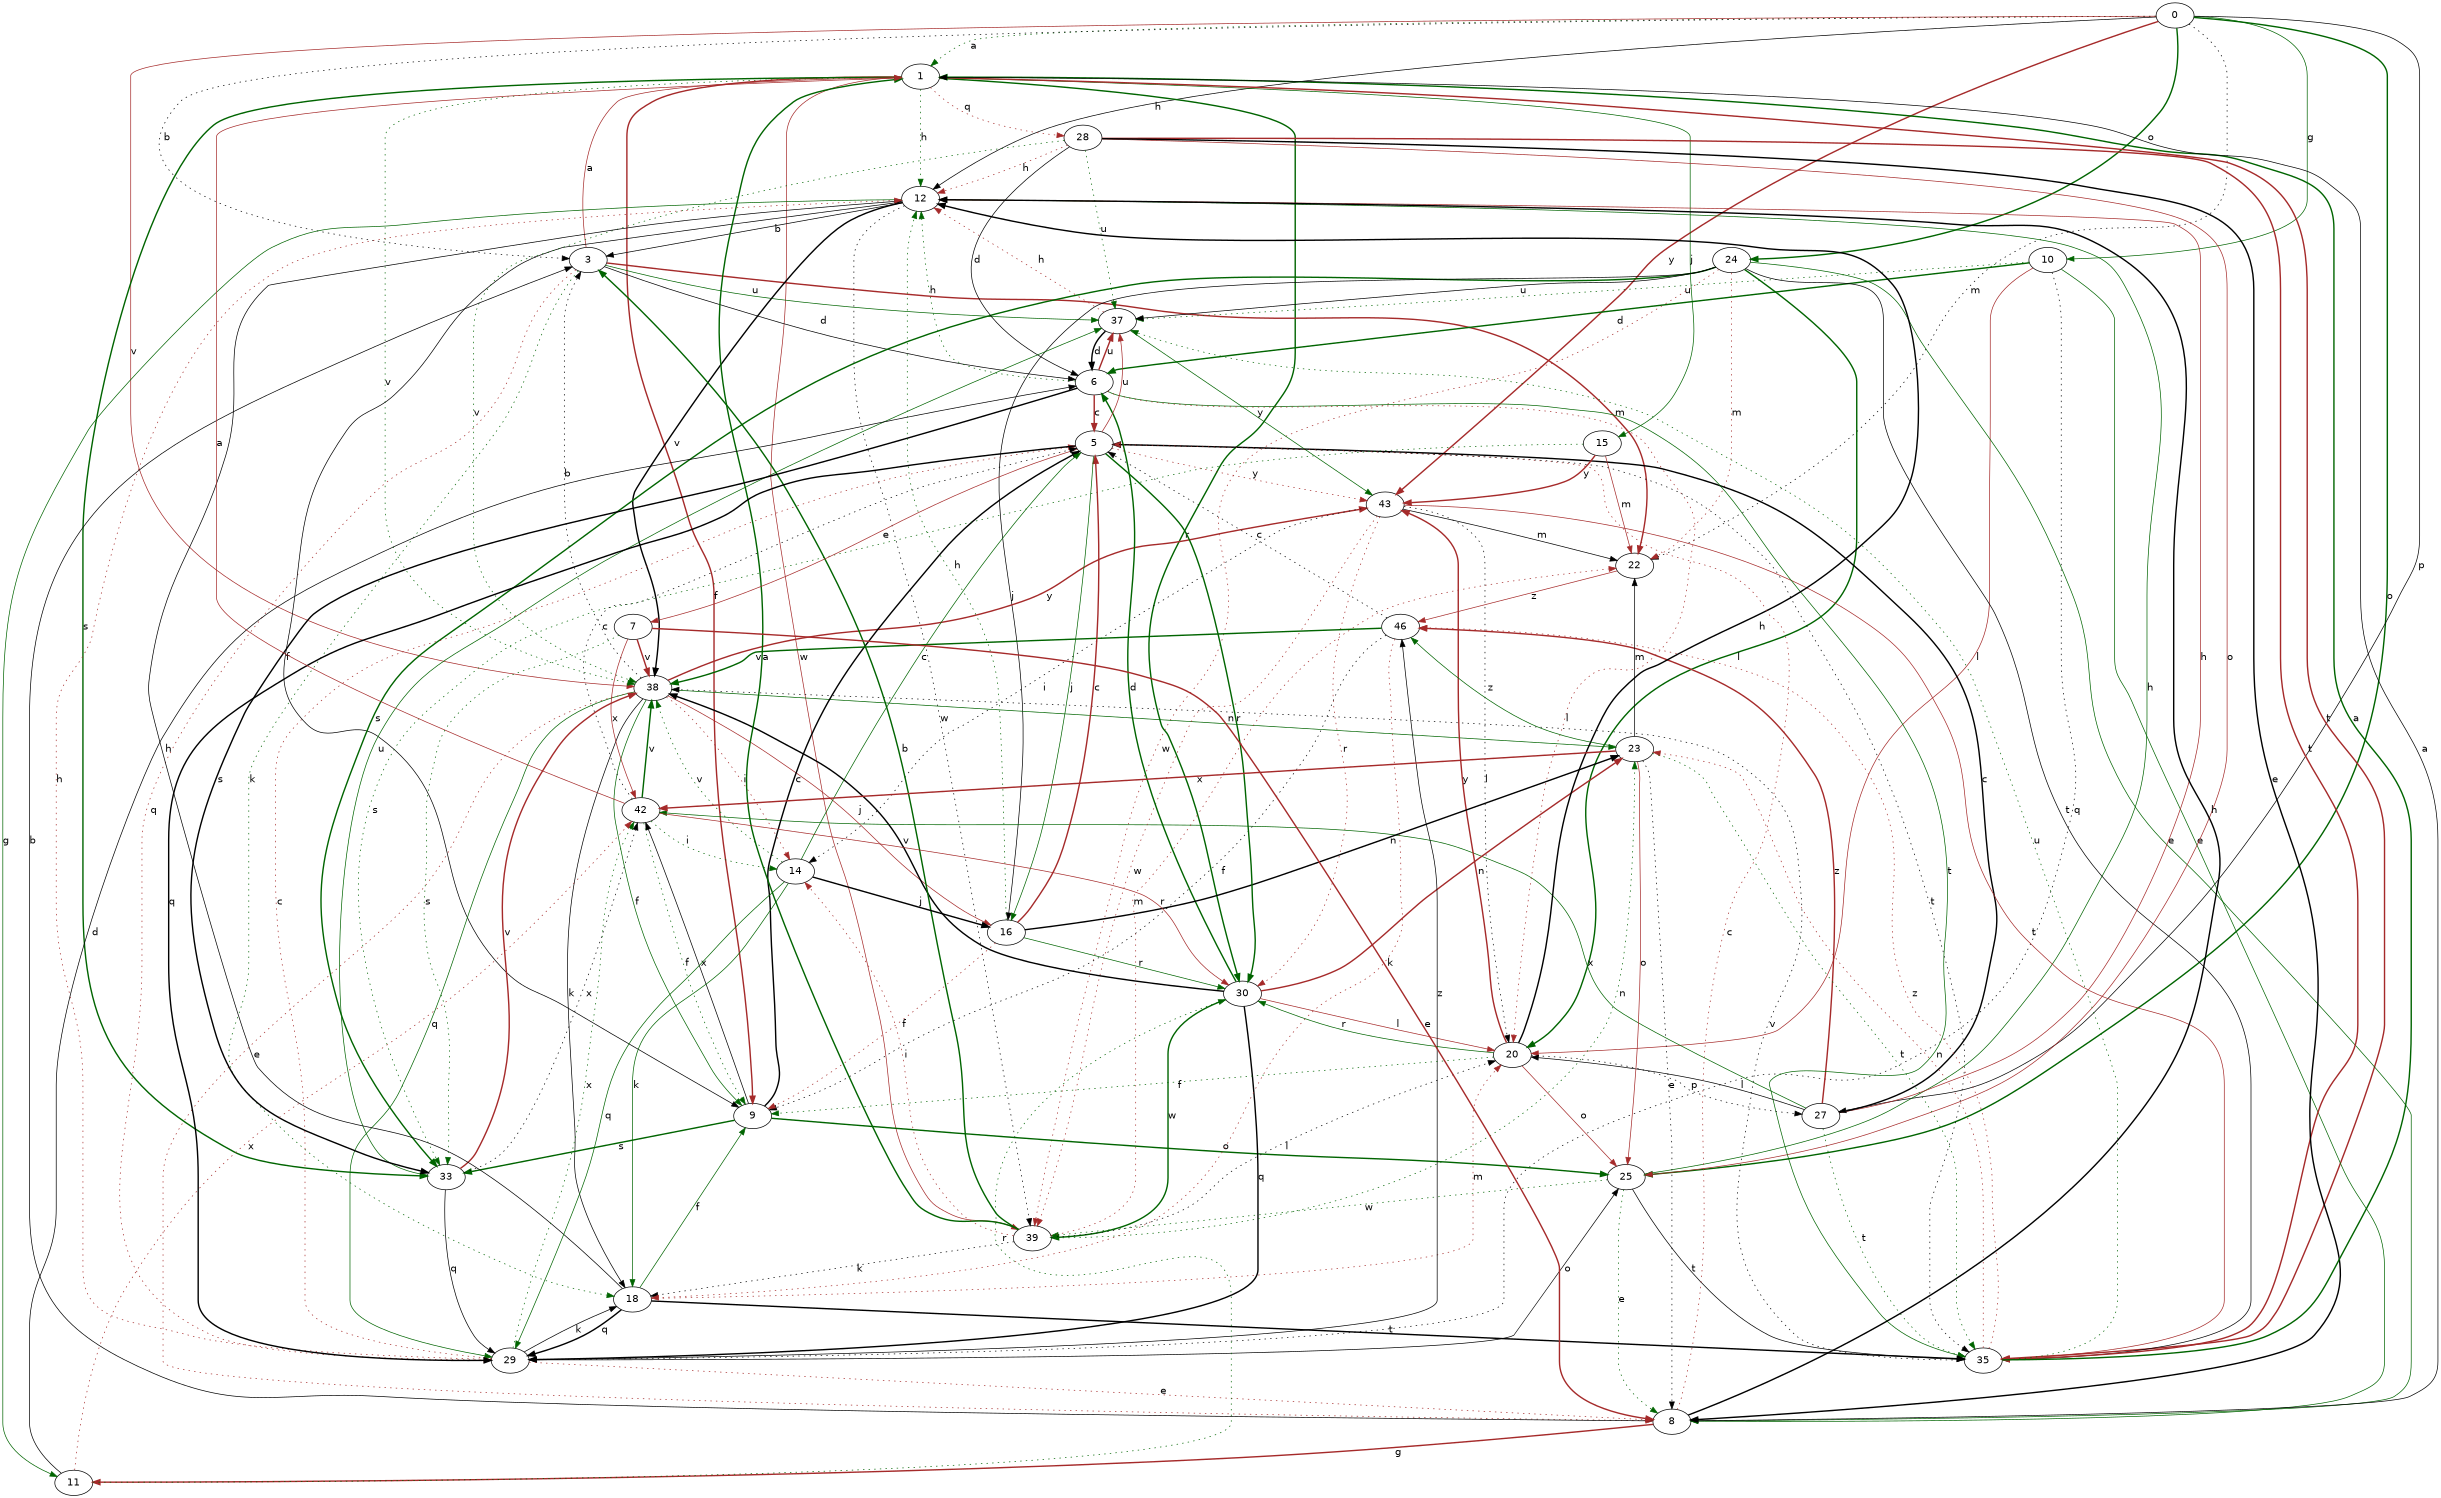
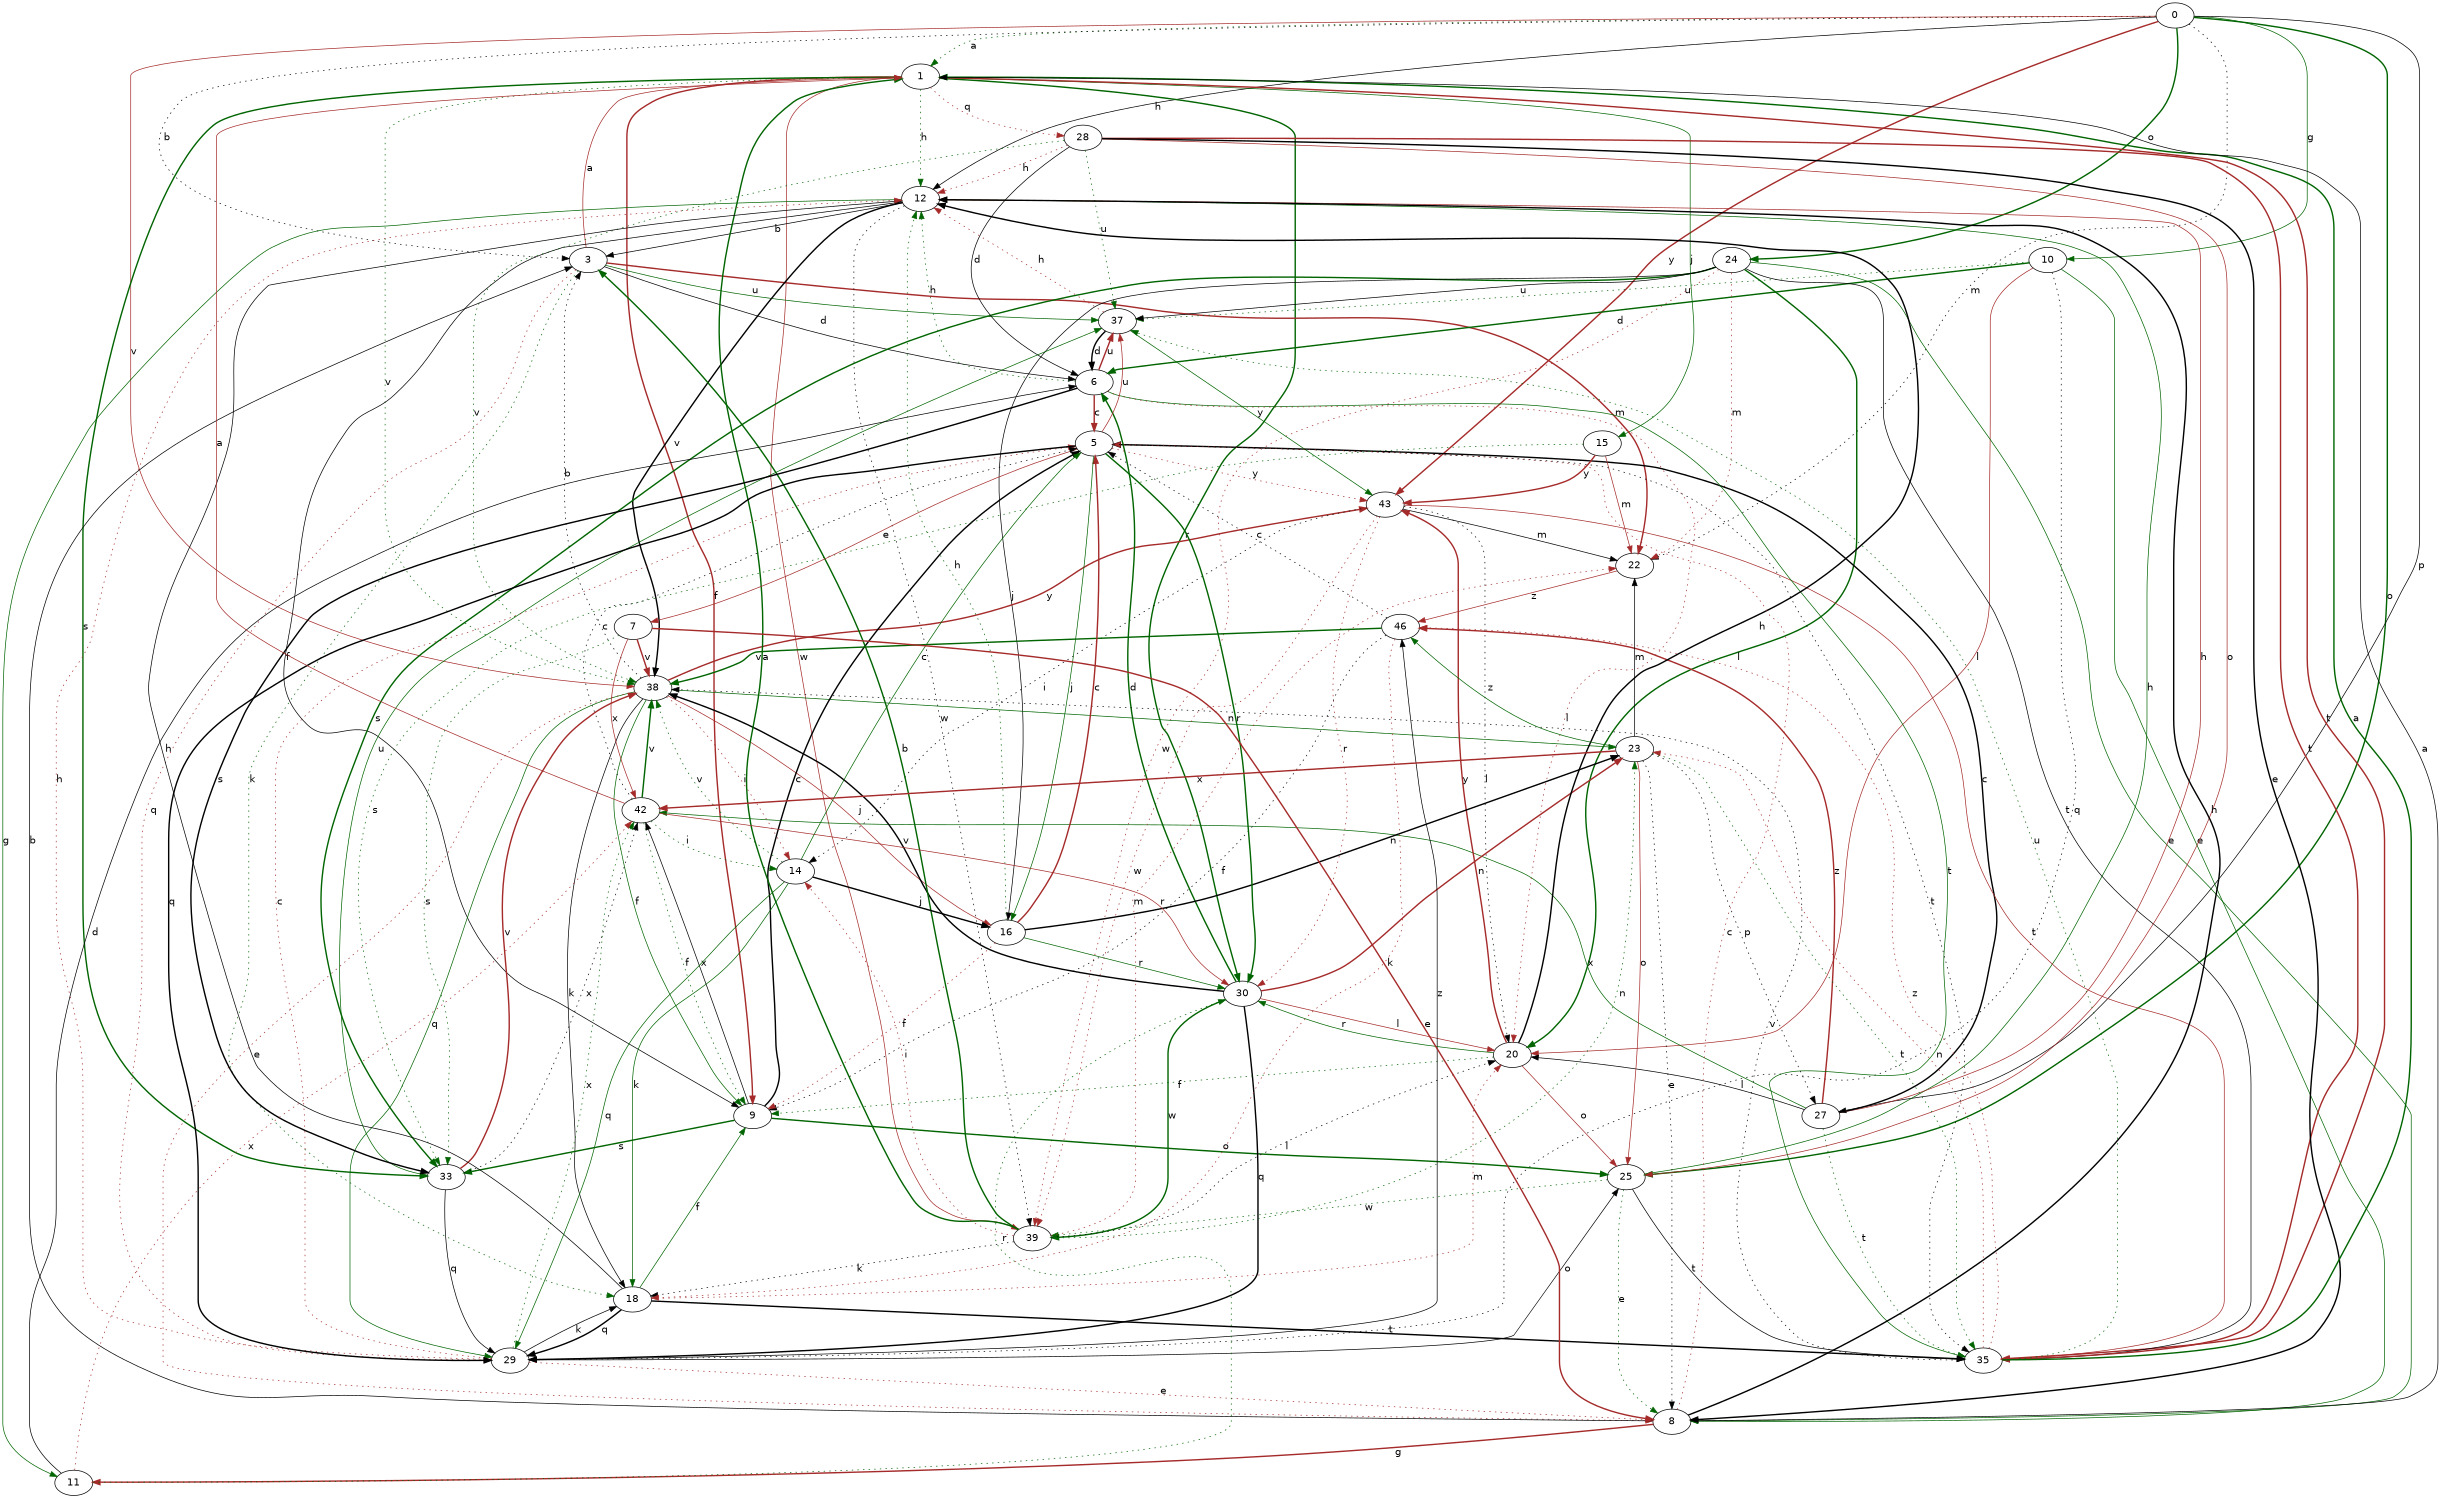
edge "20" -> "27": now "23" -> "27"
